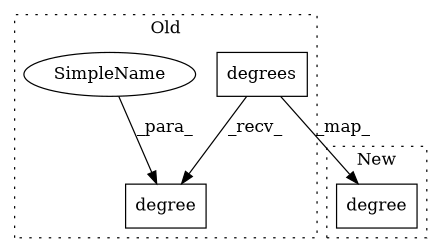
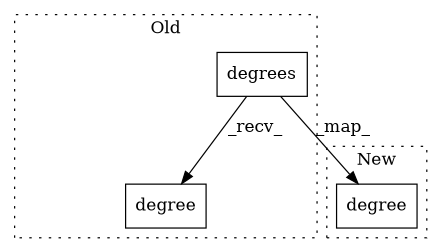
node "SimpleName": removed
